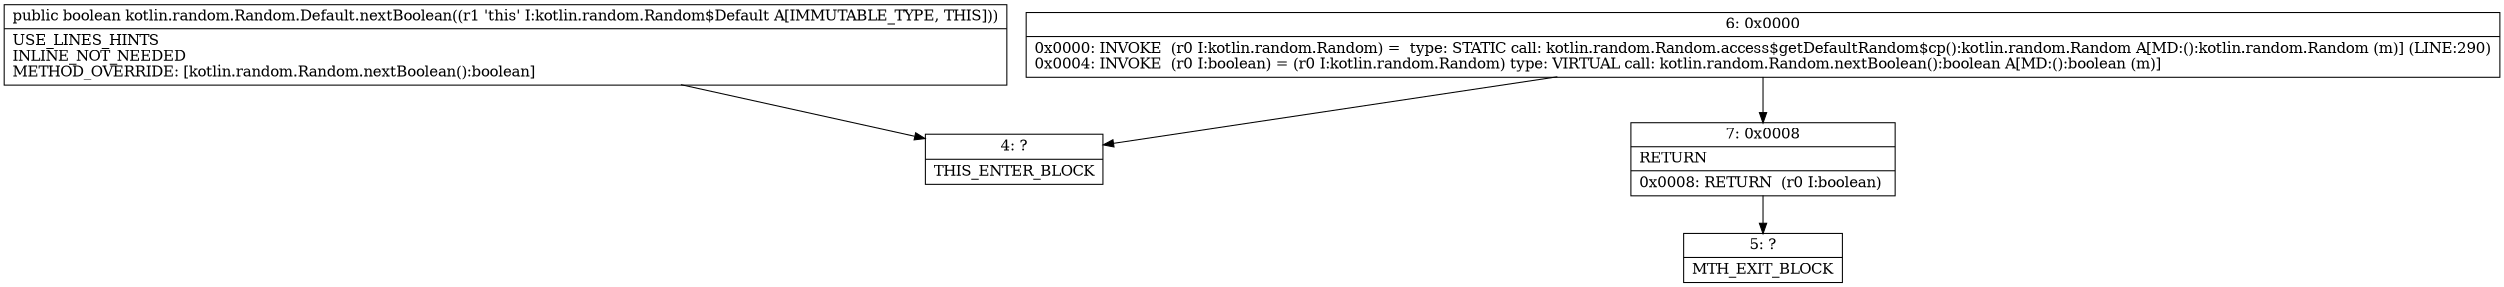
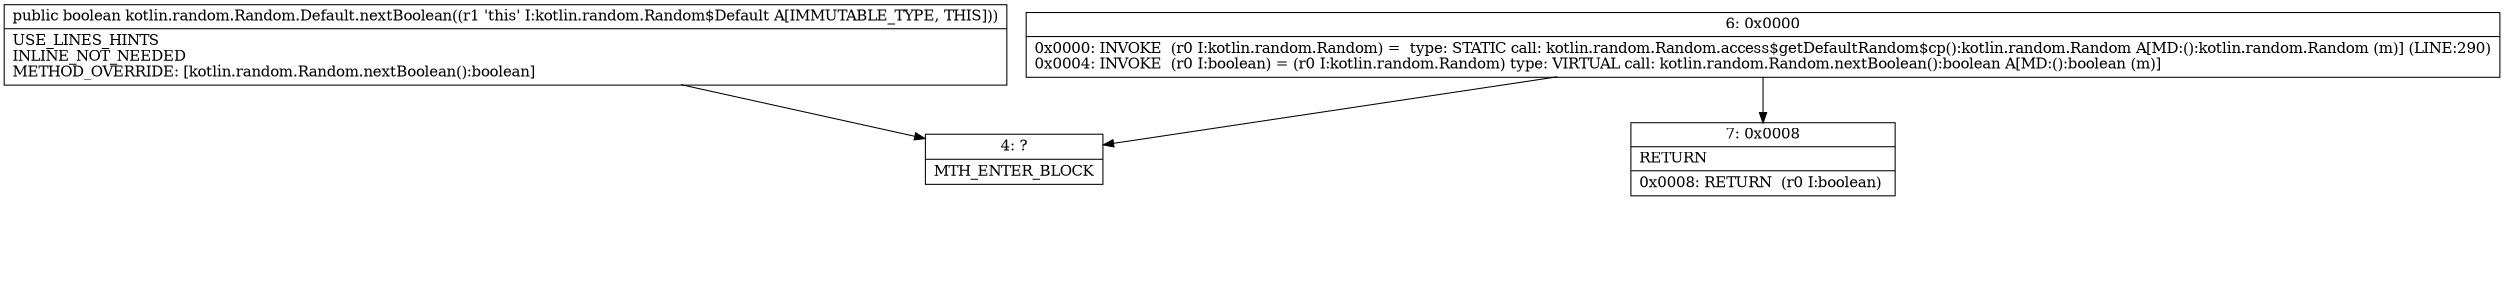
node "4: ?": text "THIS_ENTER_BLOCK" -> "MTH_ENTER_BLOCK"
node "5: ?": removed
